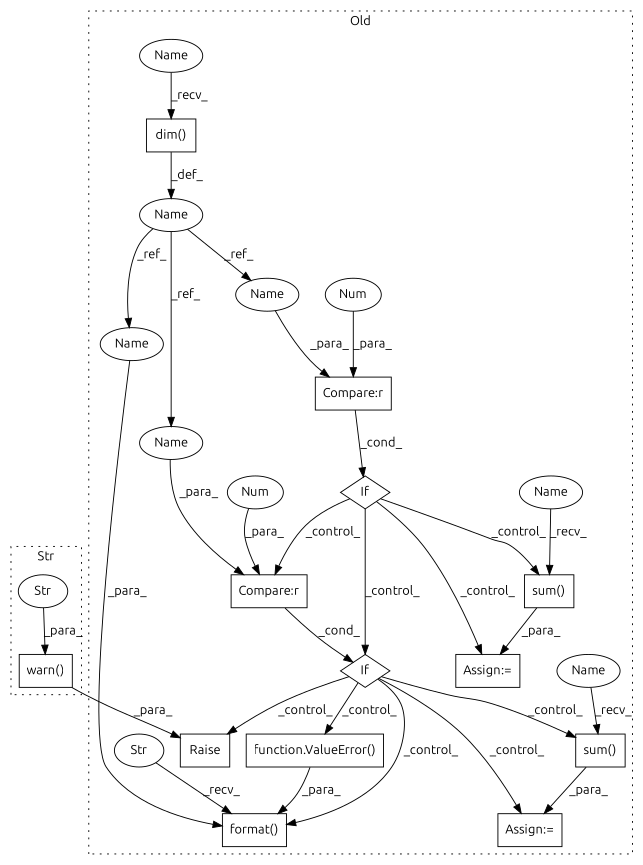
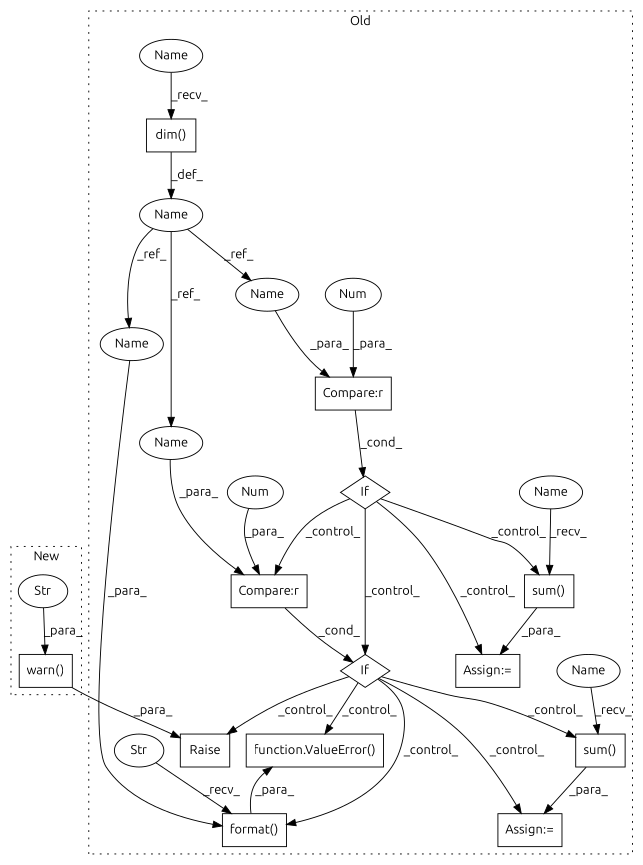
cluster "Str": label "Str" -> "New"
edge "function.ValueError()" -> "format()": reversed
